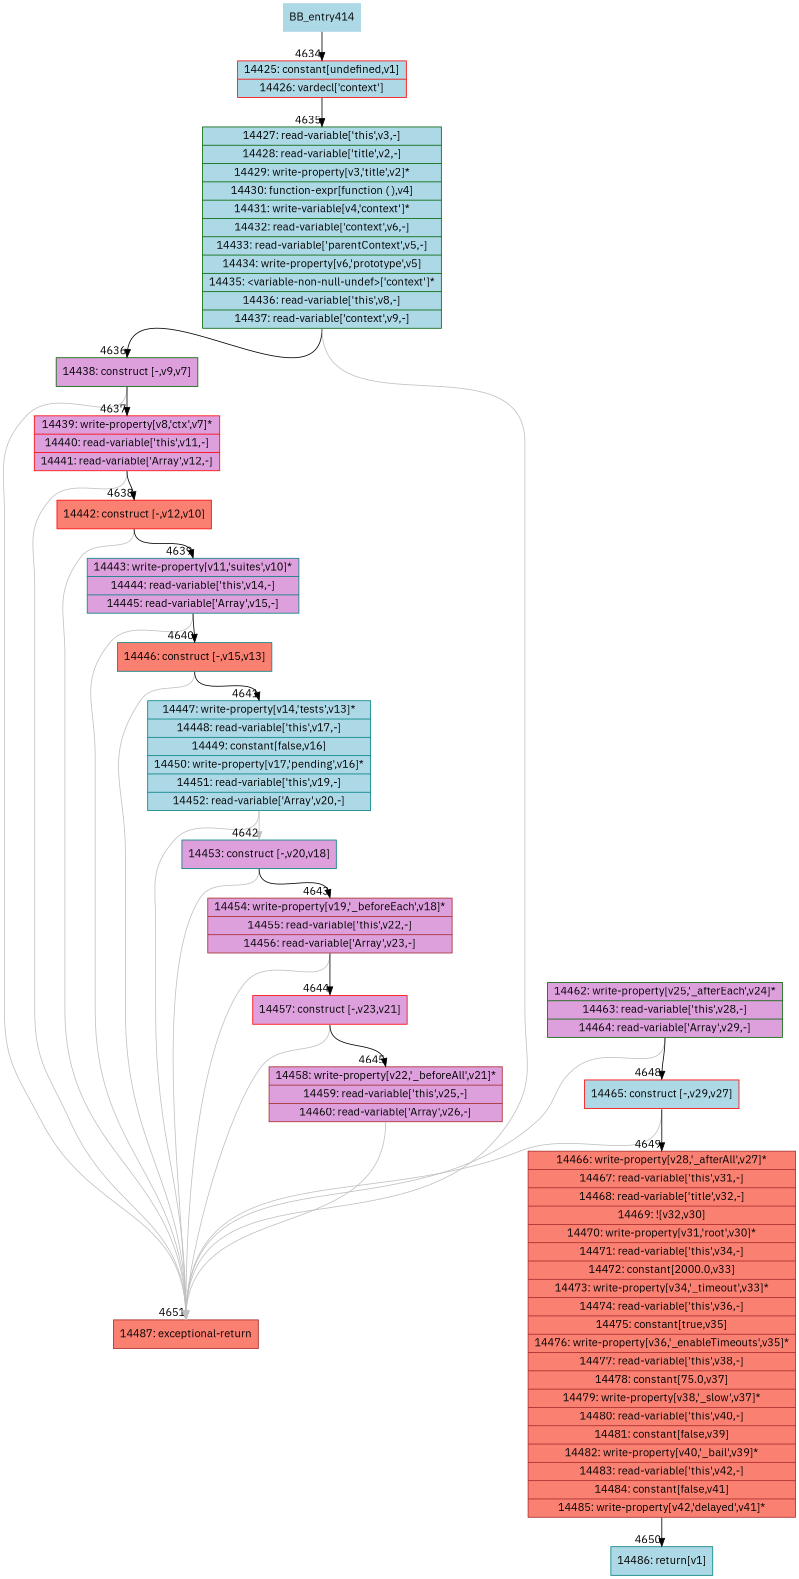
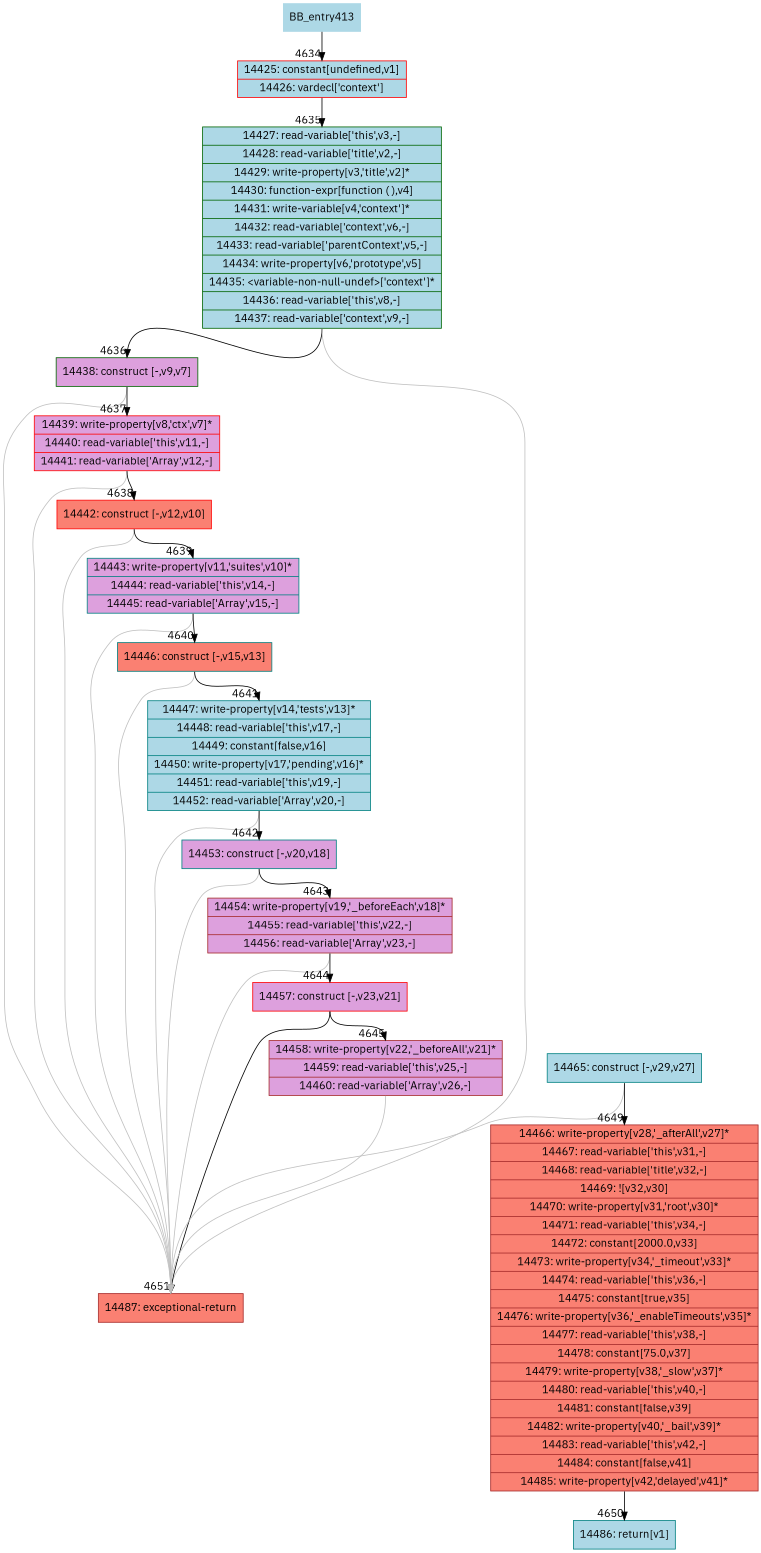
node "BB_entry414": label "BB_entry414" -> "BB_entry413"
edge "14447: write-property[v14,'tests',v13]*" -> "14453: construct [-,v20,v18]": color gray -> black
node "14462: write-property[v25,'_afterEach',v24]*": removed
node "14465: construct [-,v29,v27]": color red -> teal
edge "14457: construct [-,v23,v21]" -> "14487: exceptional-return": color gray -> black
